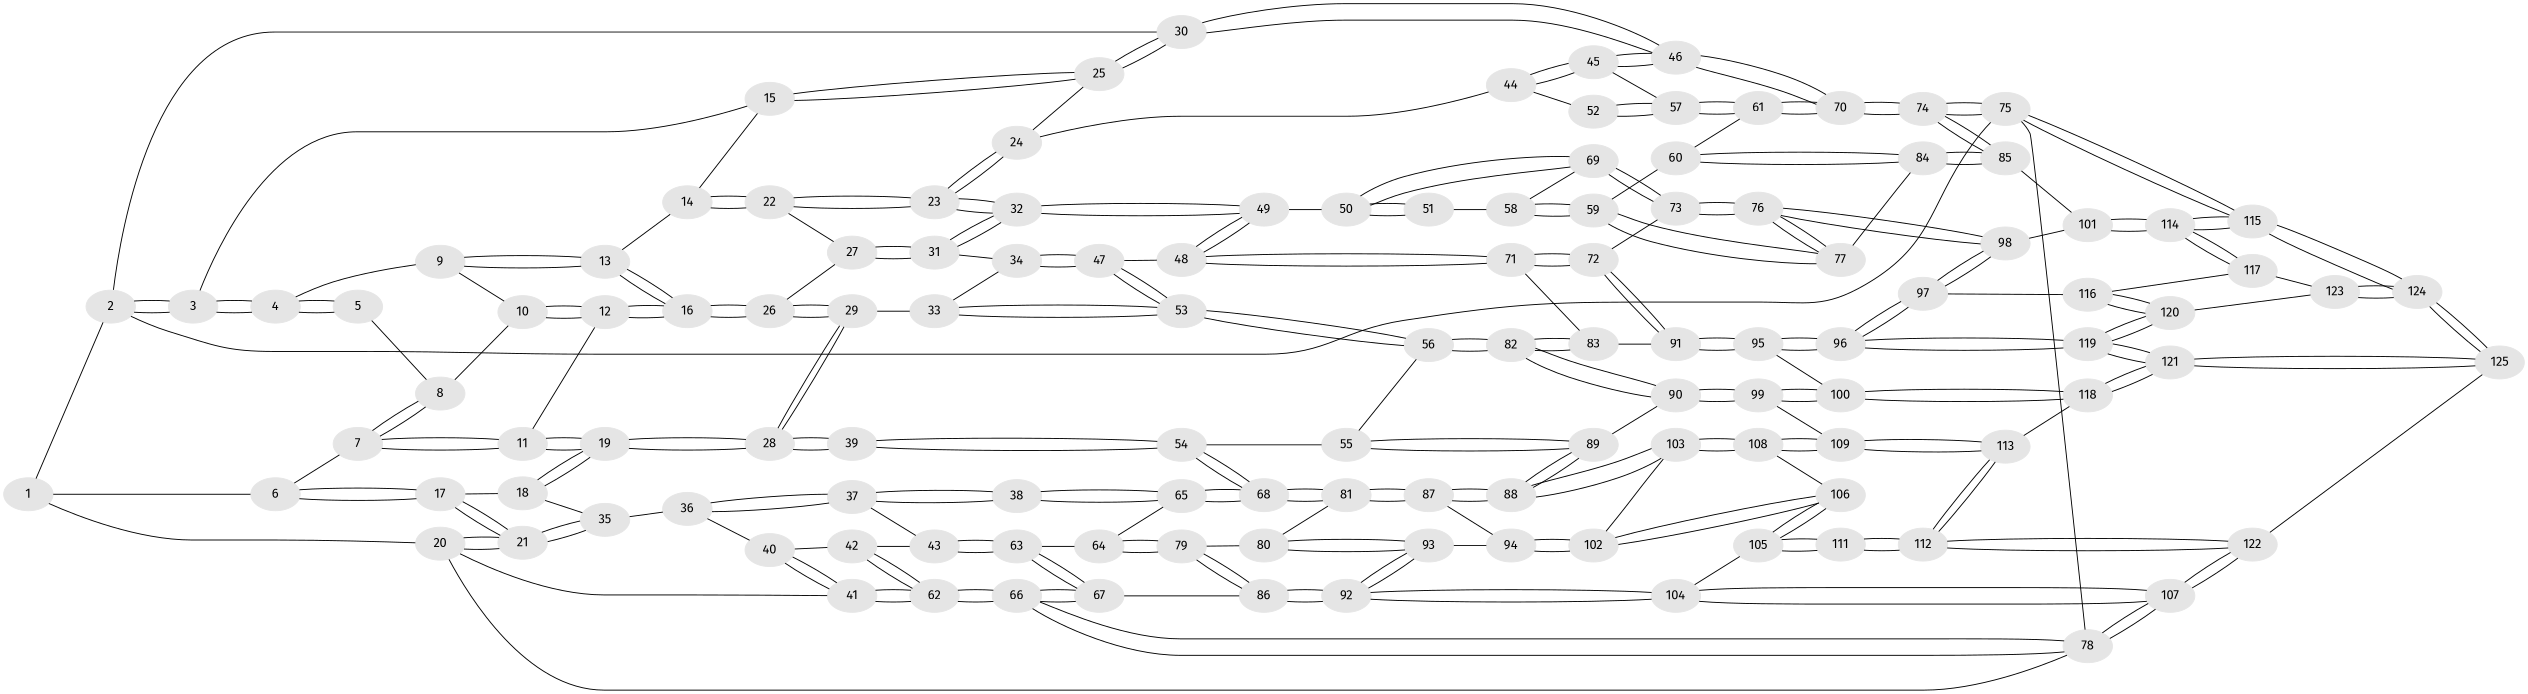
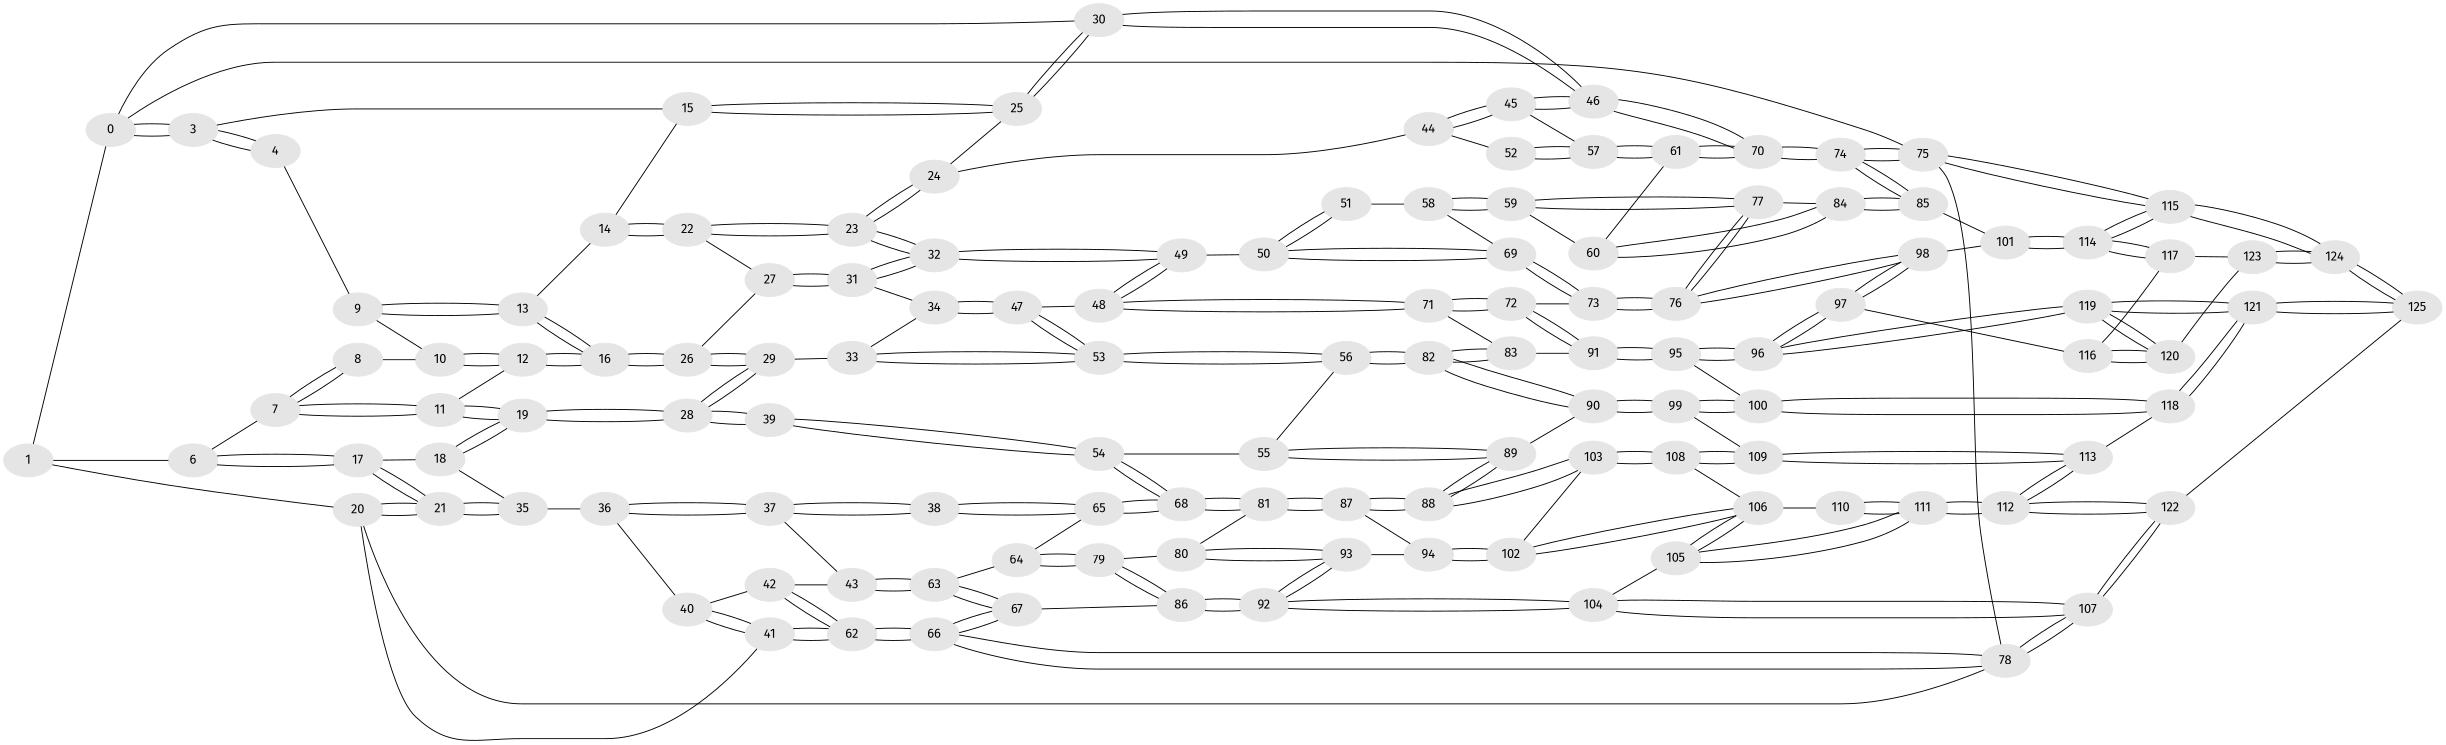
node "2": label "2" -> "0"
node "5": removed
node "110": added
